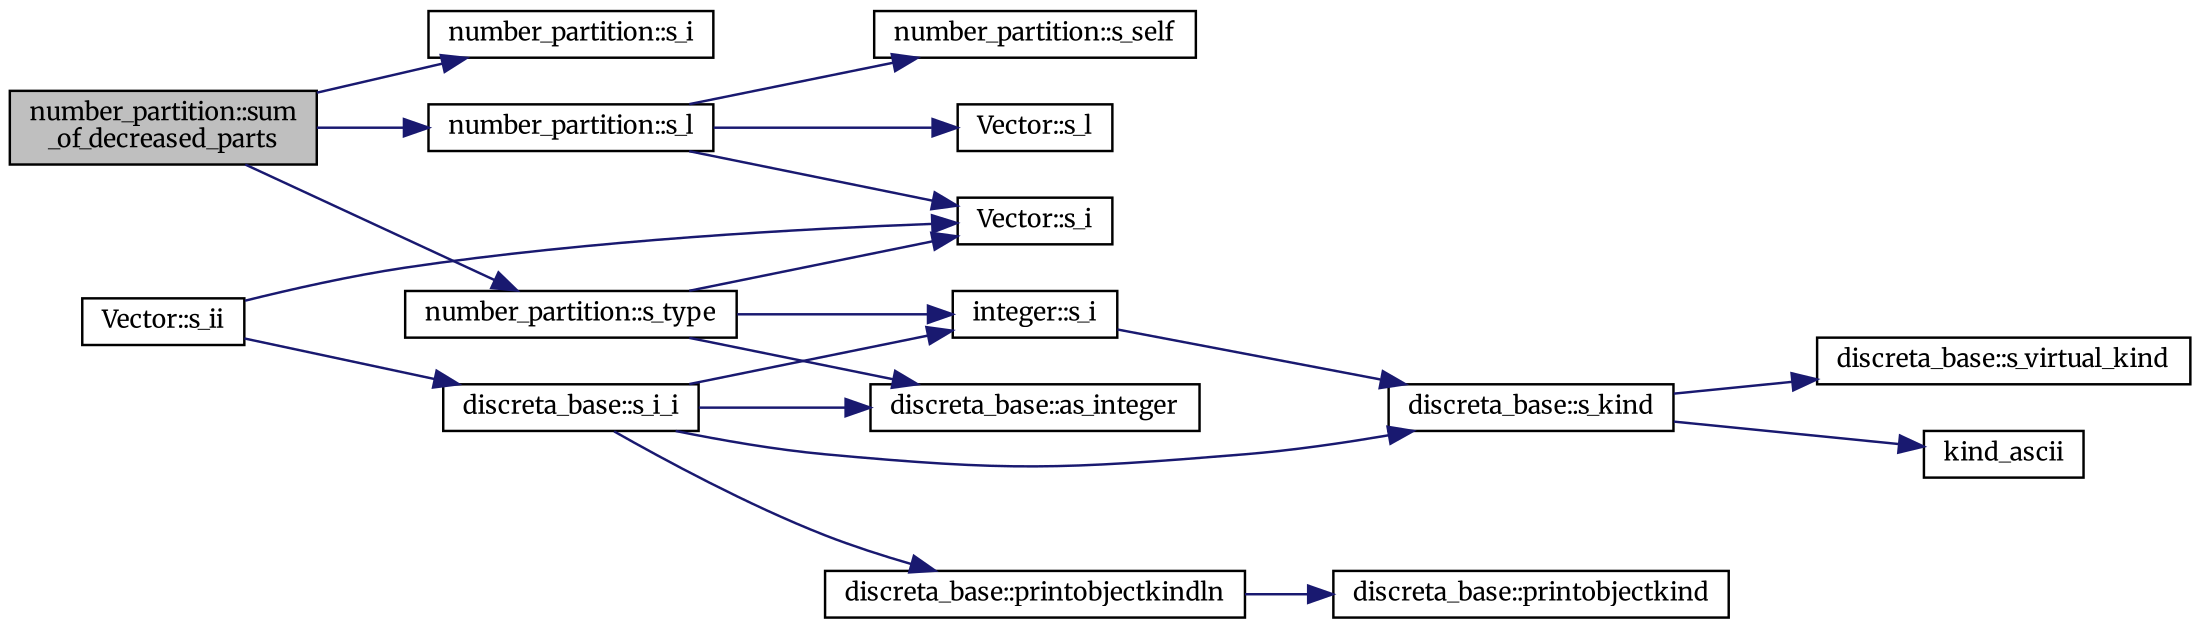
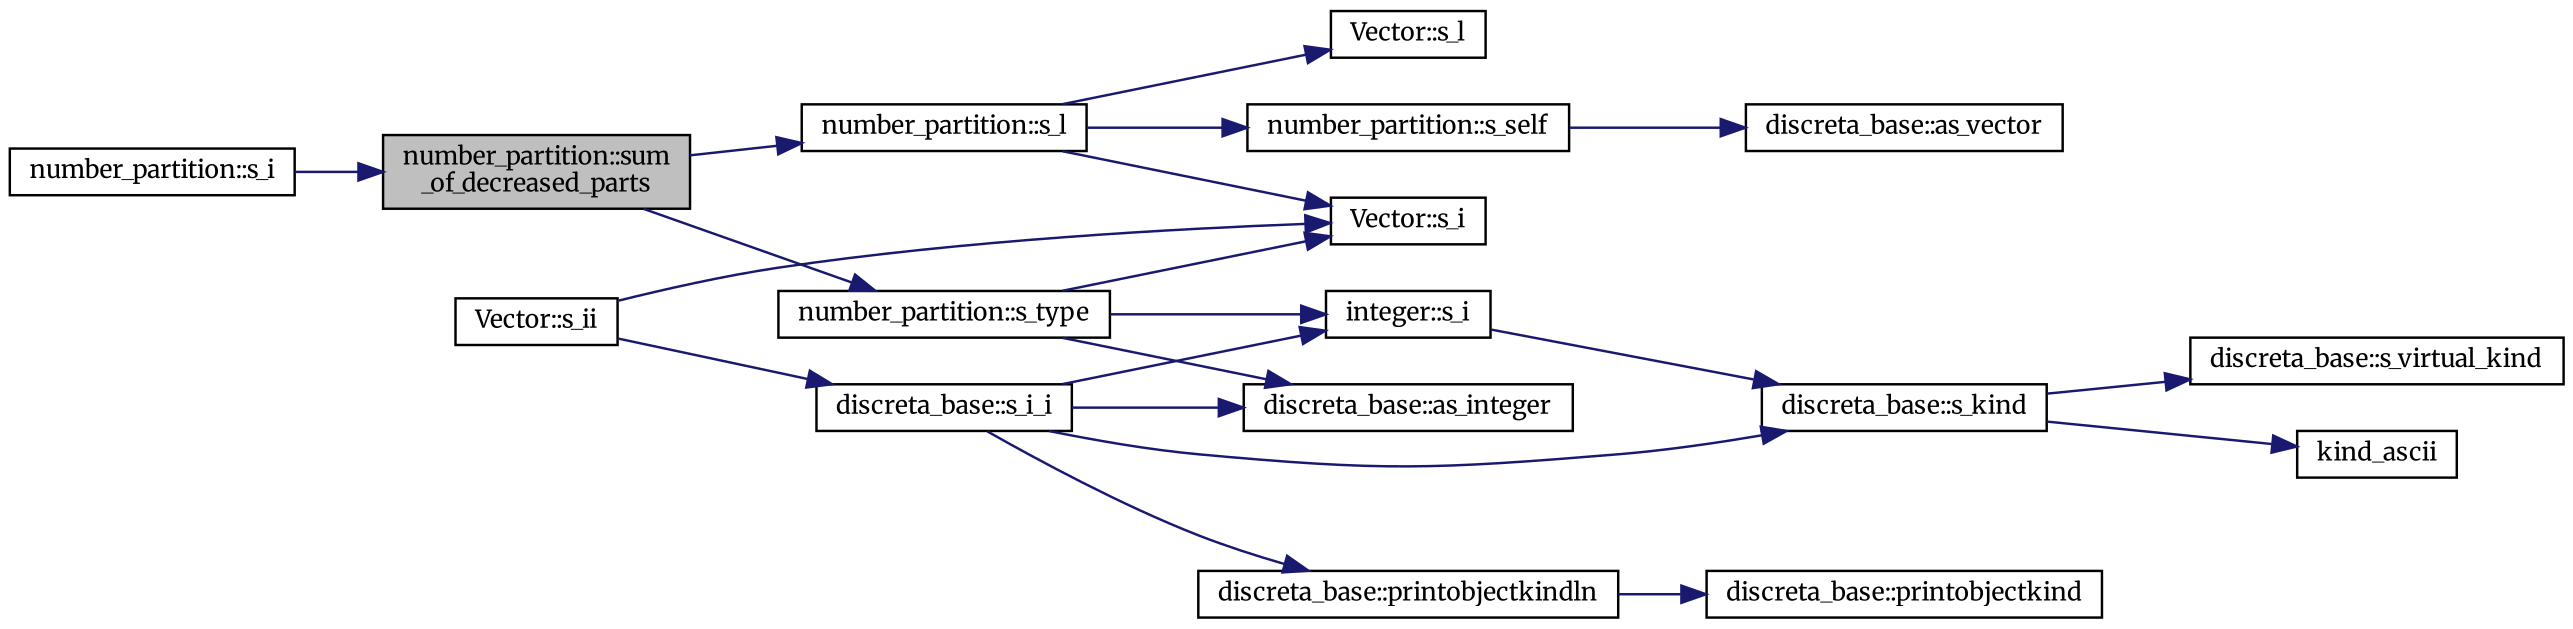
edge "number_partition::sum _of_decreased_parts" -> "number_partition::s_i": reversed
node "discreta_base::as_vector": added
